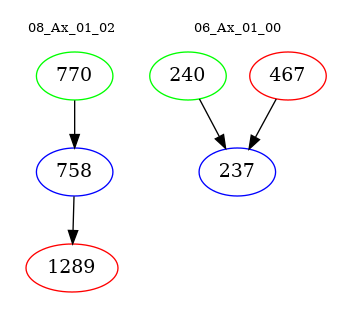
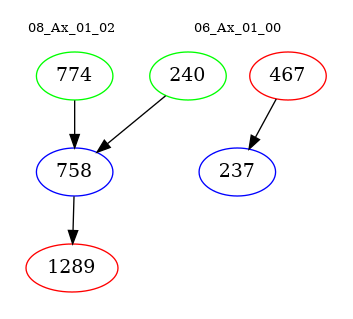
node "770": label "770" -> "774"
edge "240" -> "237": now "240" -> "758"
